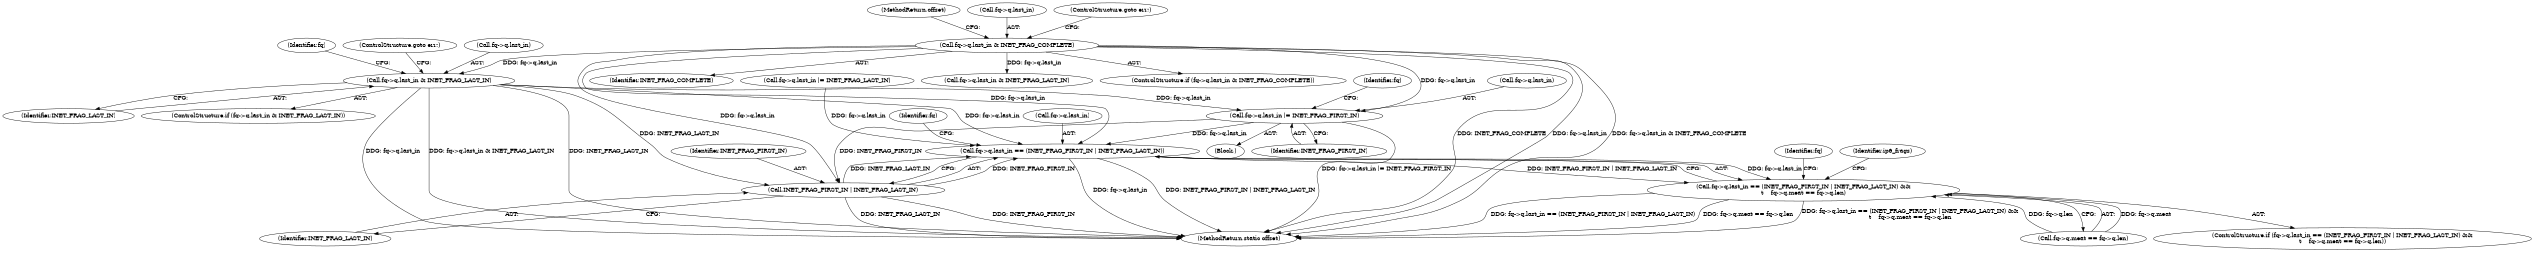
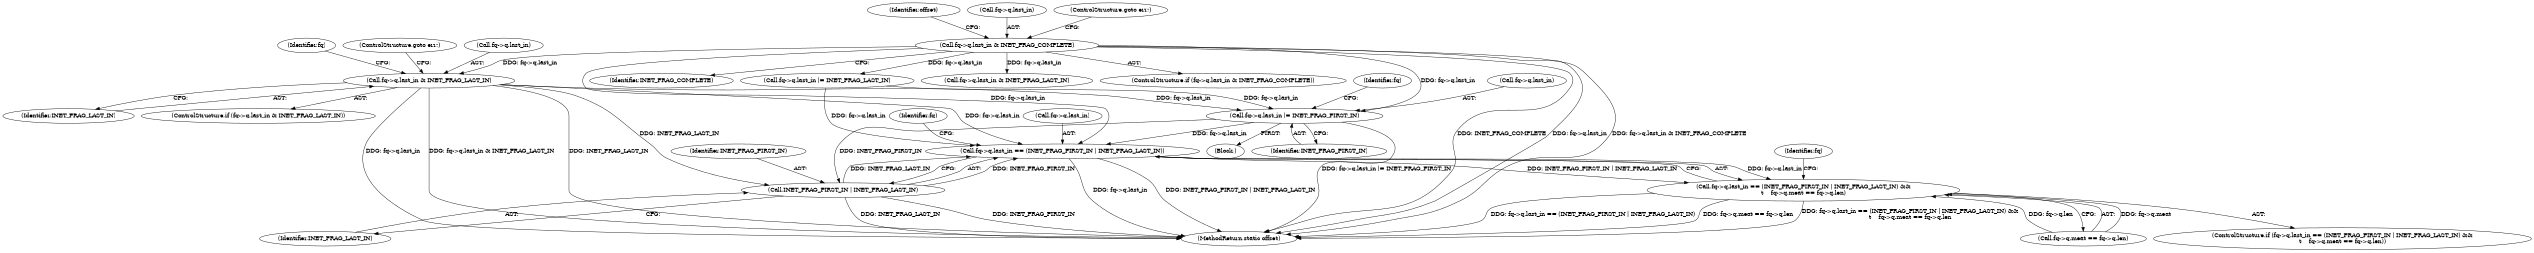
node "(MethodReturn,offset)": label "(MethodReturn,offset)" -> "(Identifier,offset)"
edge "(Call,fq->q.last_in & INET_FRAG_COMPLETE)" -> "(Call,INET_FRAG_FIRST_IN | INET_FRAG_LAST_IN)": now "(Call,fq->q.last_in & INET_FRAG_COMPLETE)" -> "(Call,fq->q.last_in |= INET_FRAG_LAST_IN)"
edge "(Call,fq->q.last_in & INET_FRAG_COMPLETE)" -> "(Identifier,INET_FRAG_COMPLETE)": label "AST: " -> "CFG: "
edge "(Call,fq->q.last_in |= INET_FRAG_LAST_IN)" -> "(Call,fq->q.last_in |= INET_FRAG_FIRST_IN)": added, label "DDG: fq->q.last_in"
edge "(Call,fq->q.last_in |= INET_FRAG_FIRST_IN)" -> "(Block,)": label "AST: " -> "FIRST: "
node "(Identifier,ip6_frags)": removed
